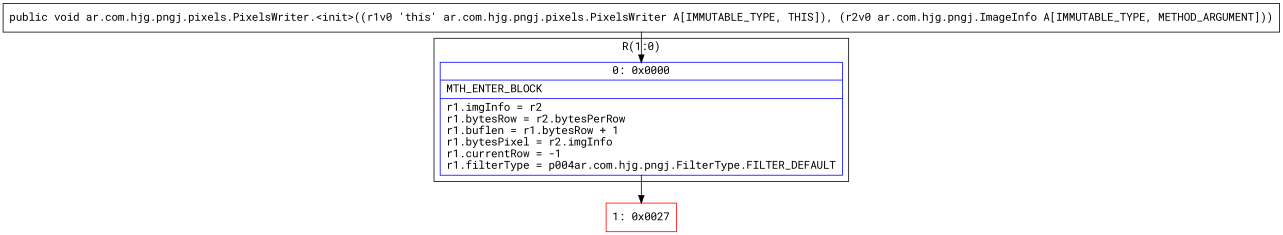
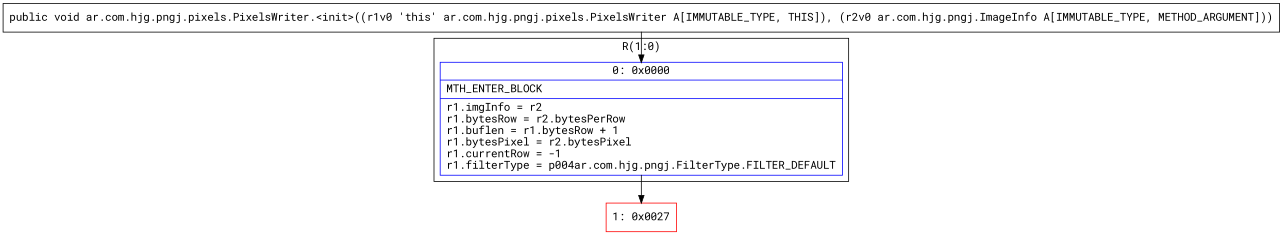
node "0: 0x0000": text "r1.bytesPixel = r2.imgInfo" -> "r1.bytesPixel = r2.bytesPixel"
